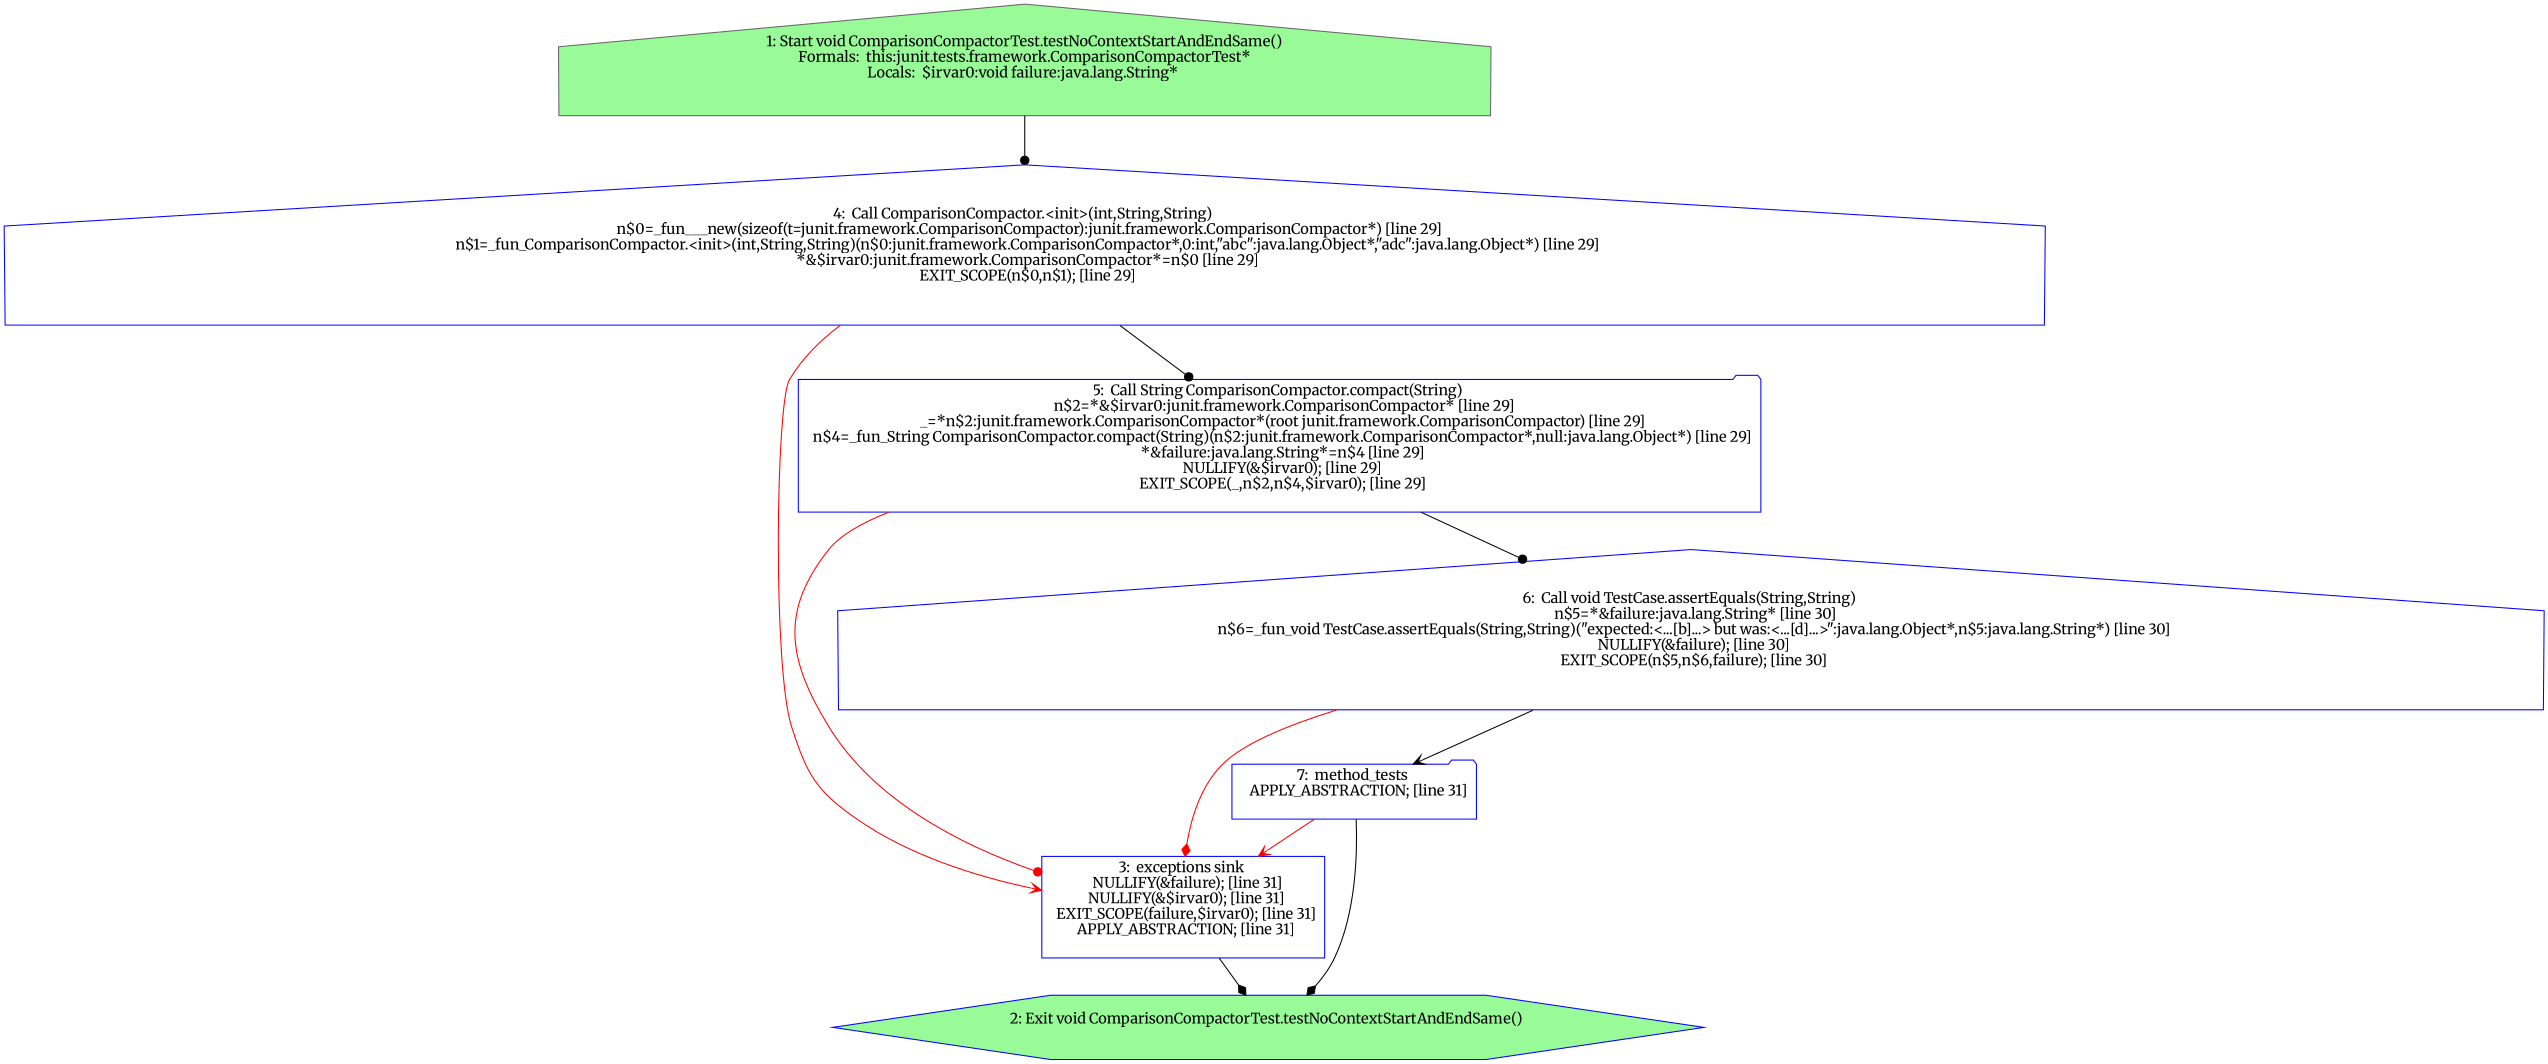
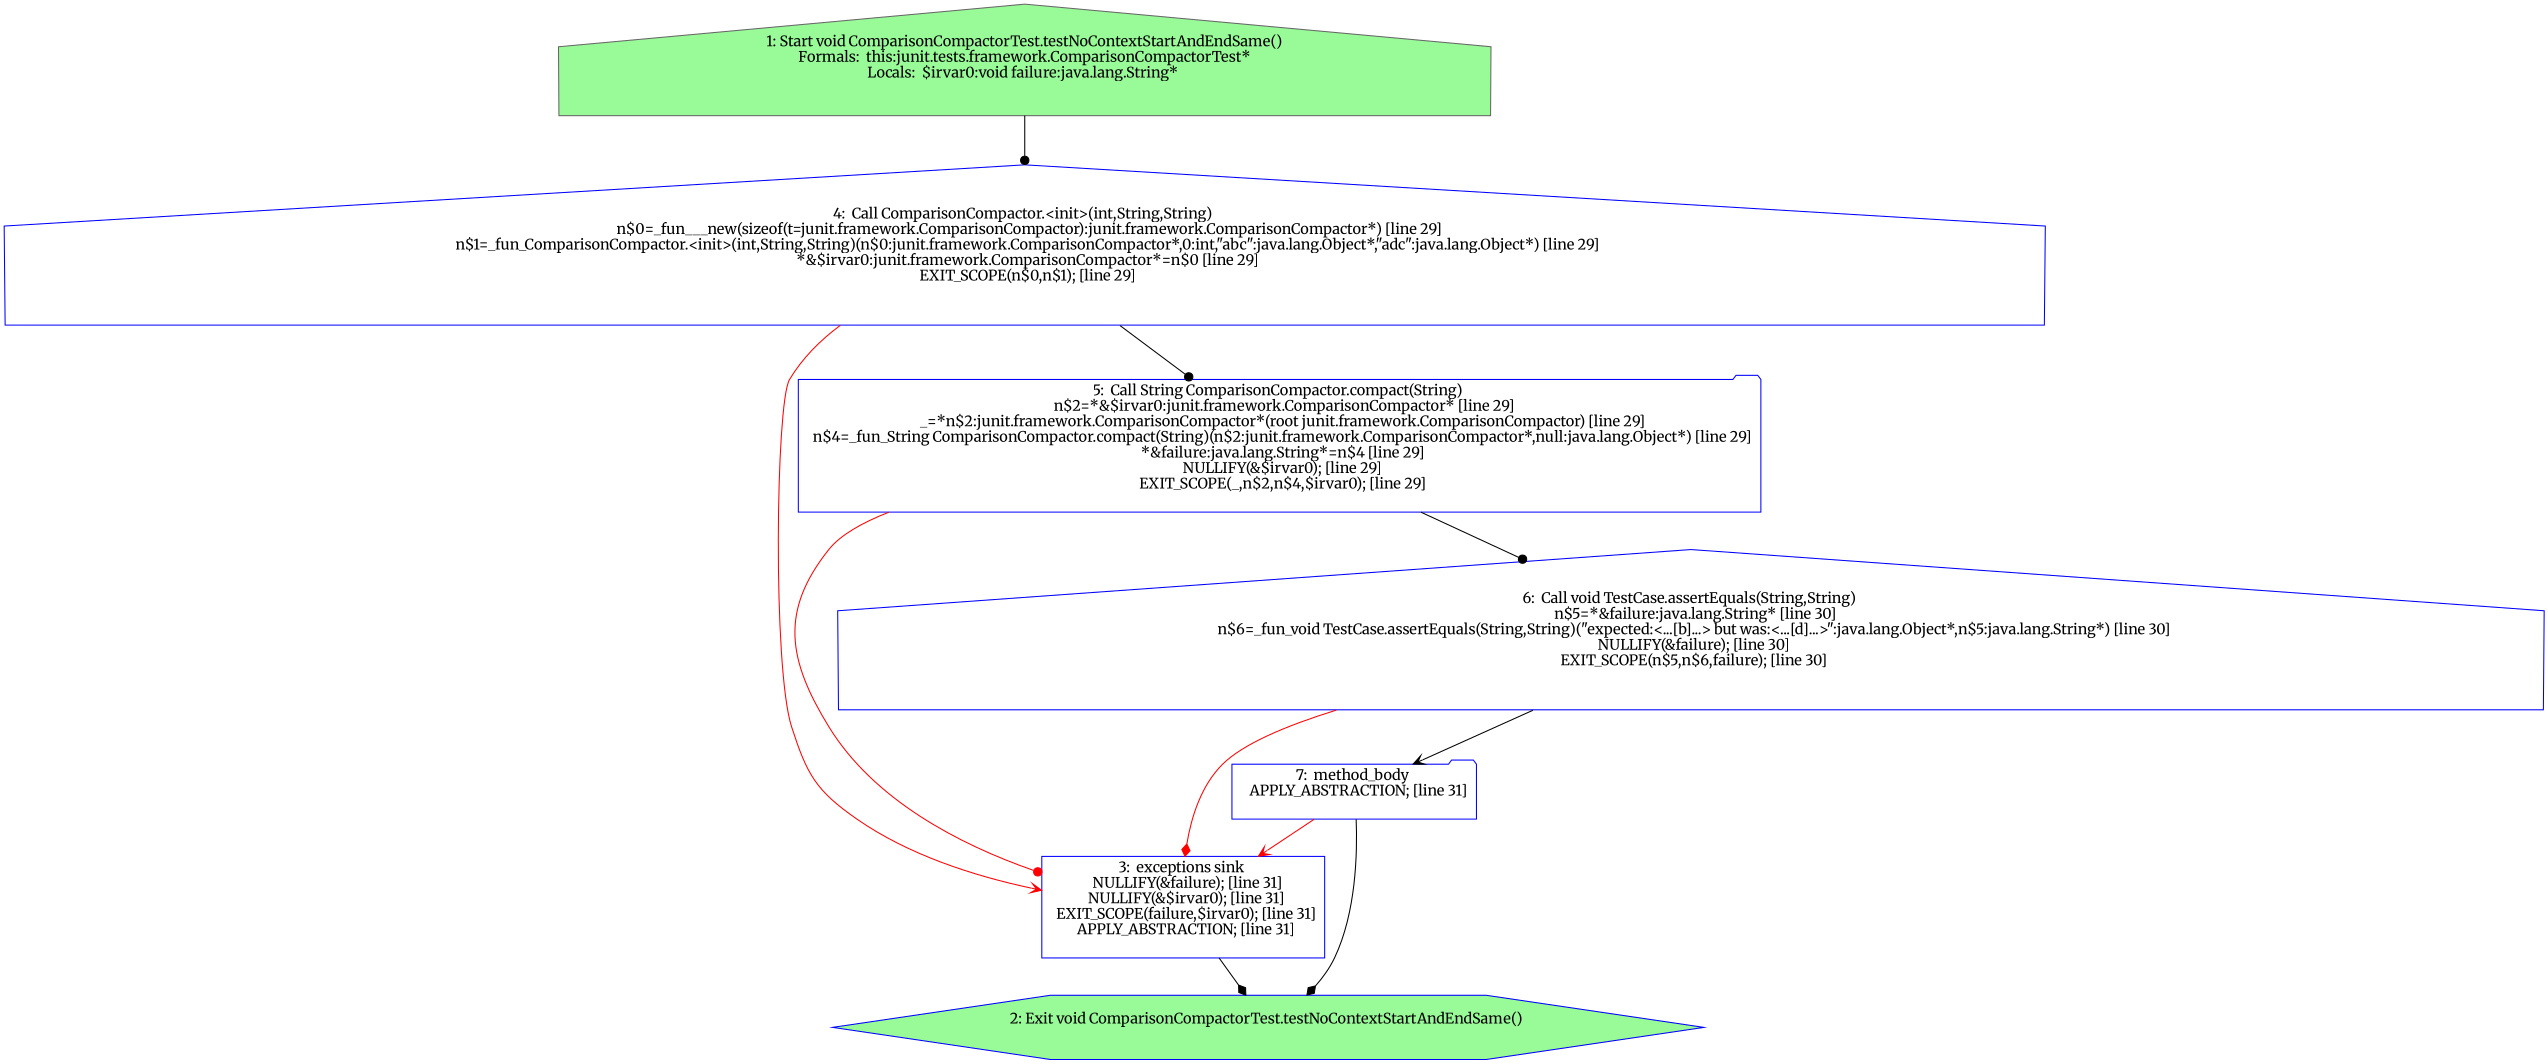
node "7:  method_tests APPLY_ABSTRACTION; [line 31]": label "7:  method_tests APPLY_ABSTRACTION; [line 31]" -> "7:  method_body APPLY_ABSTRACTION; [line 31]"
